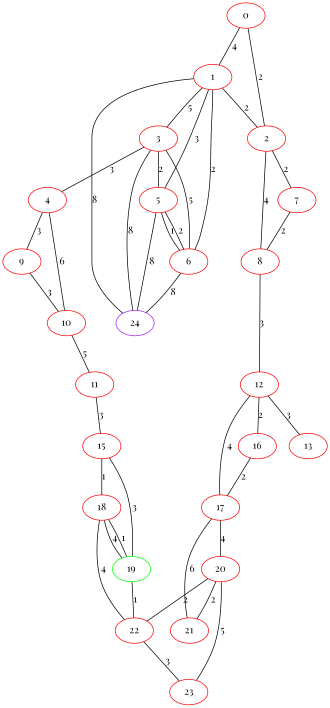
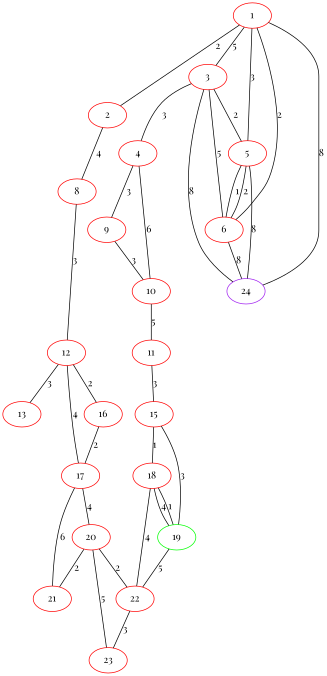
node "0": removed
node "7": removed
edge "19" -- "22": label "1" -> "5"
